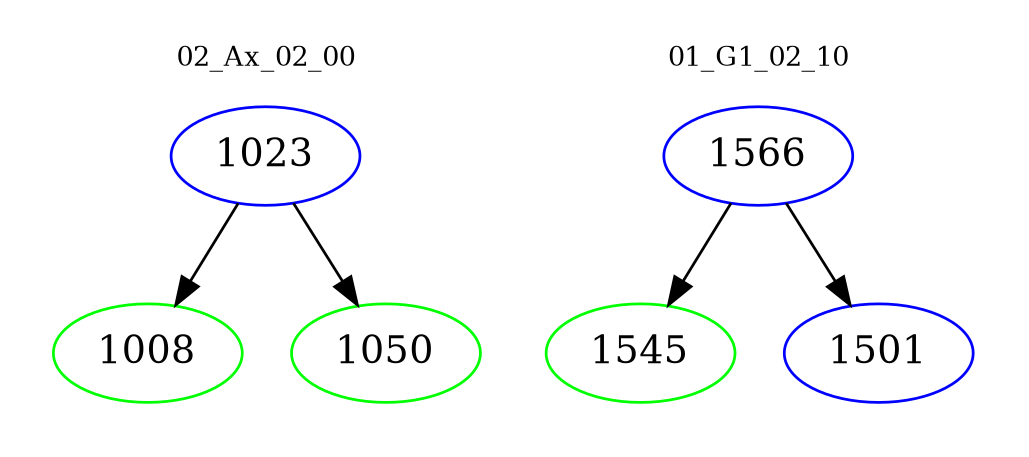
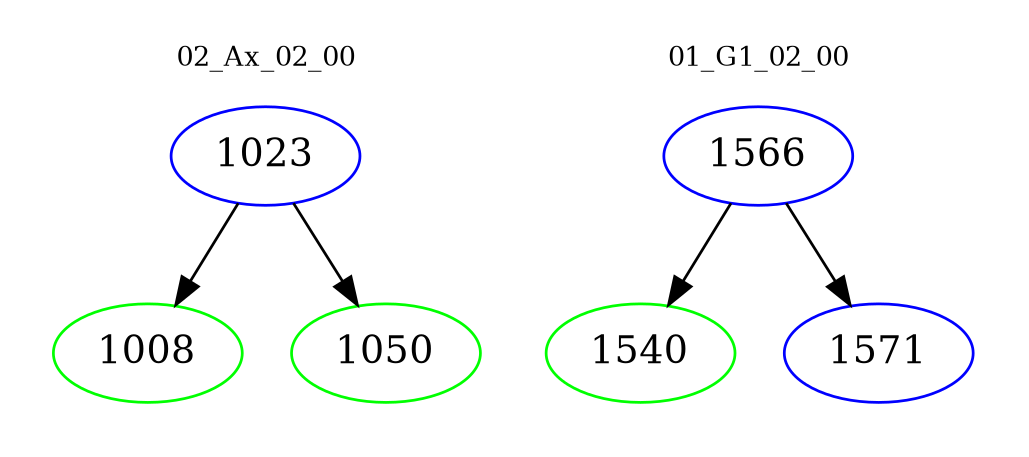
cluster "01_G1_02_10": label "01_G1_02_10" -> "01_G1_02_00"
node "1545": label "1545" -> "1540"
node "1501": label "1501" -> "1571"
